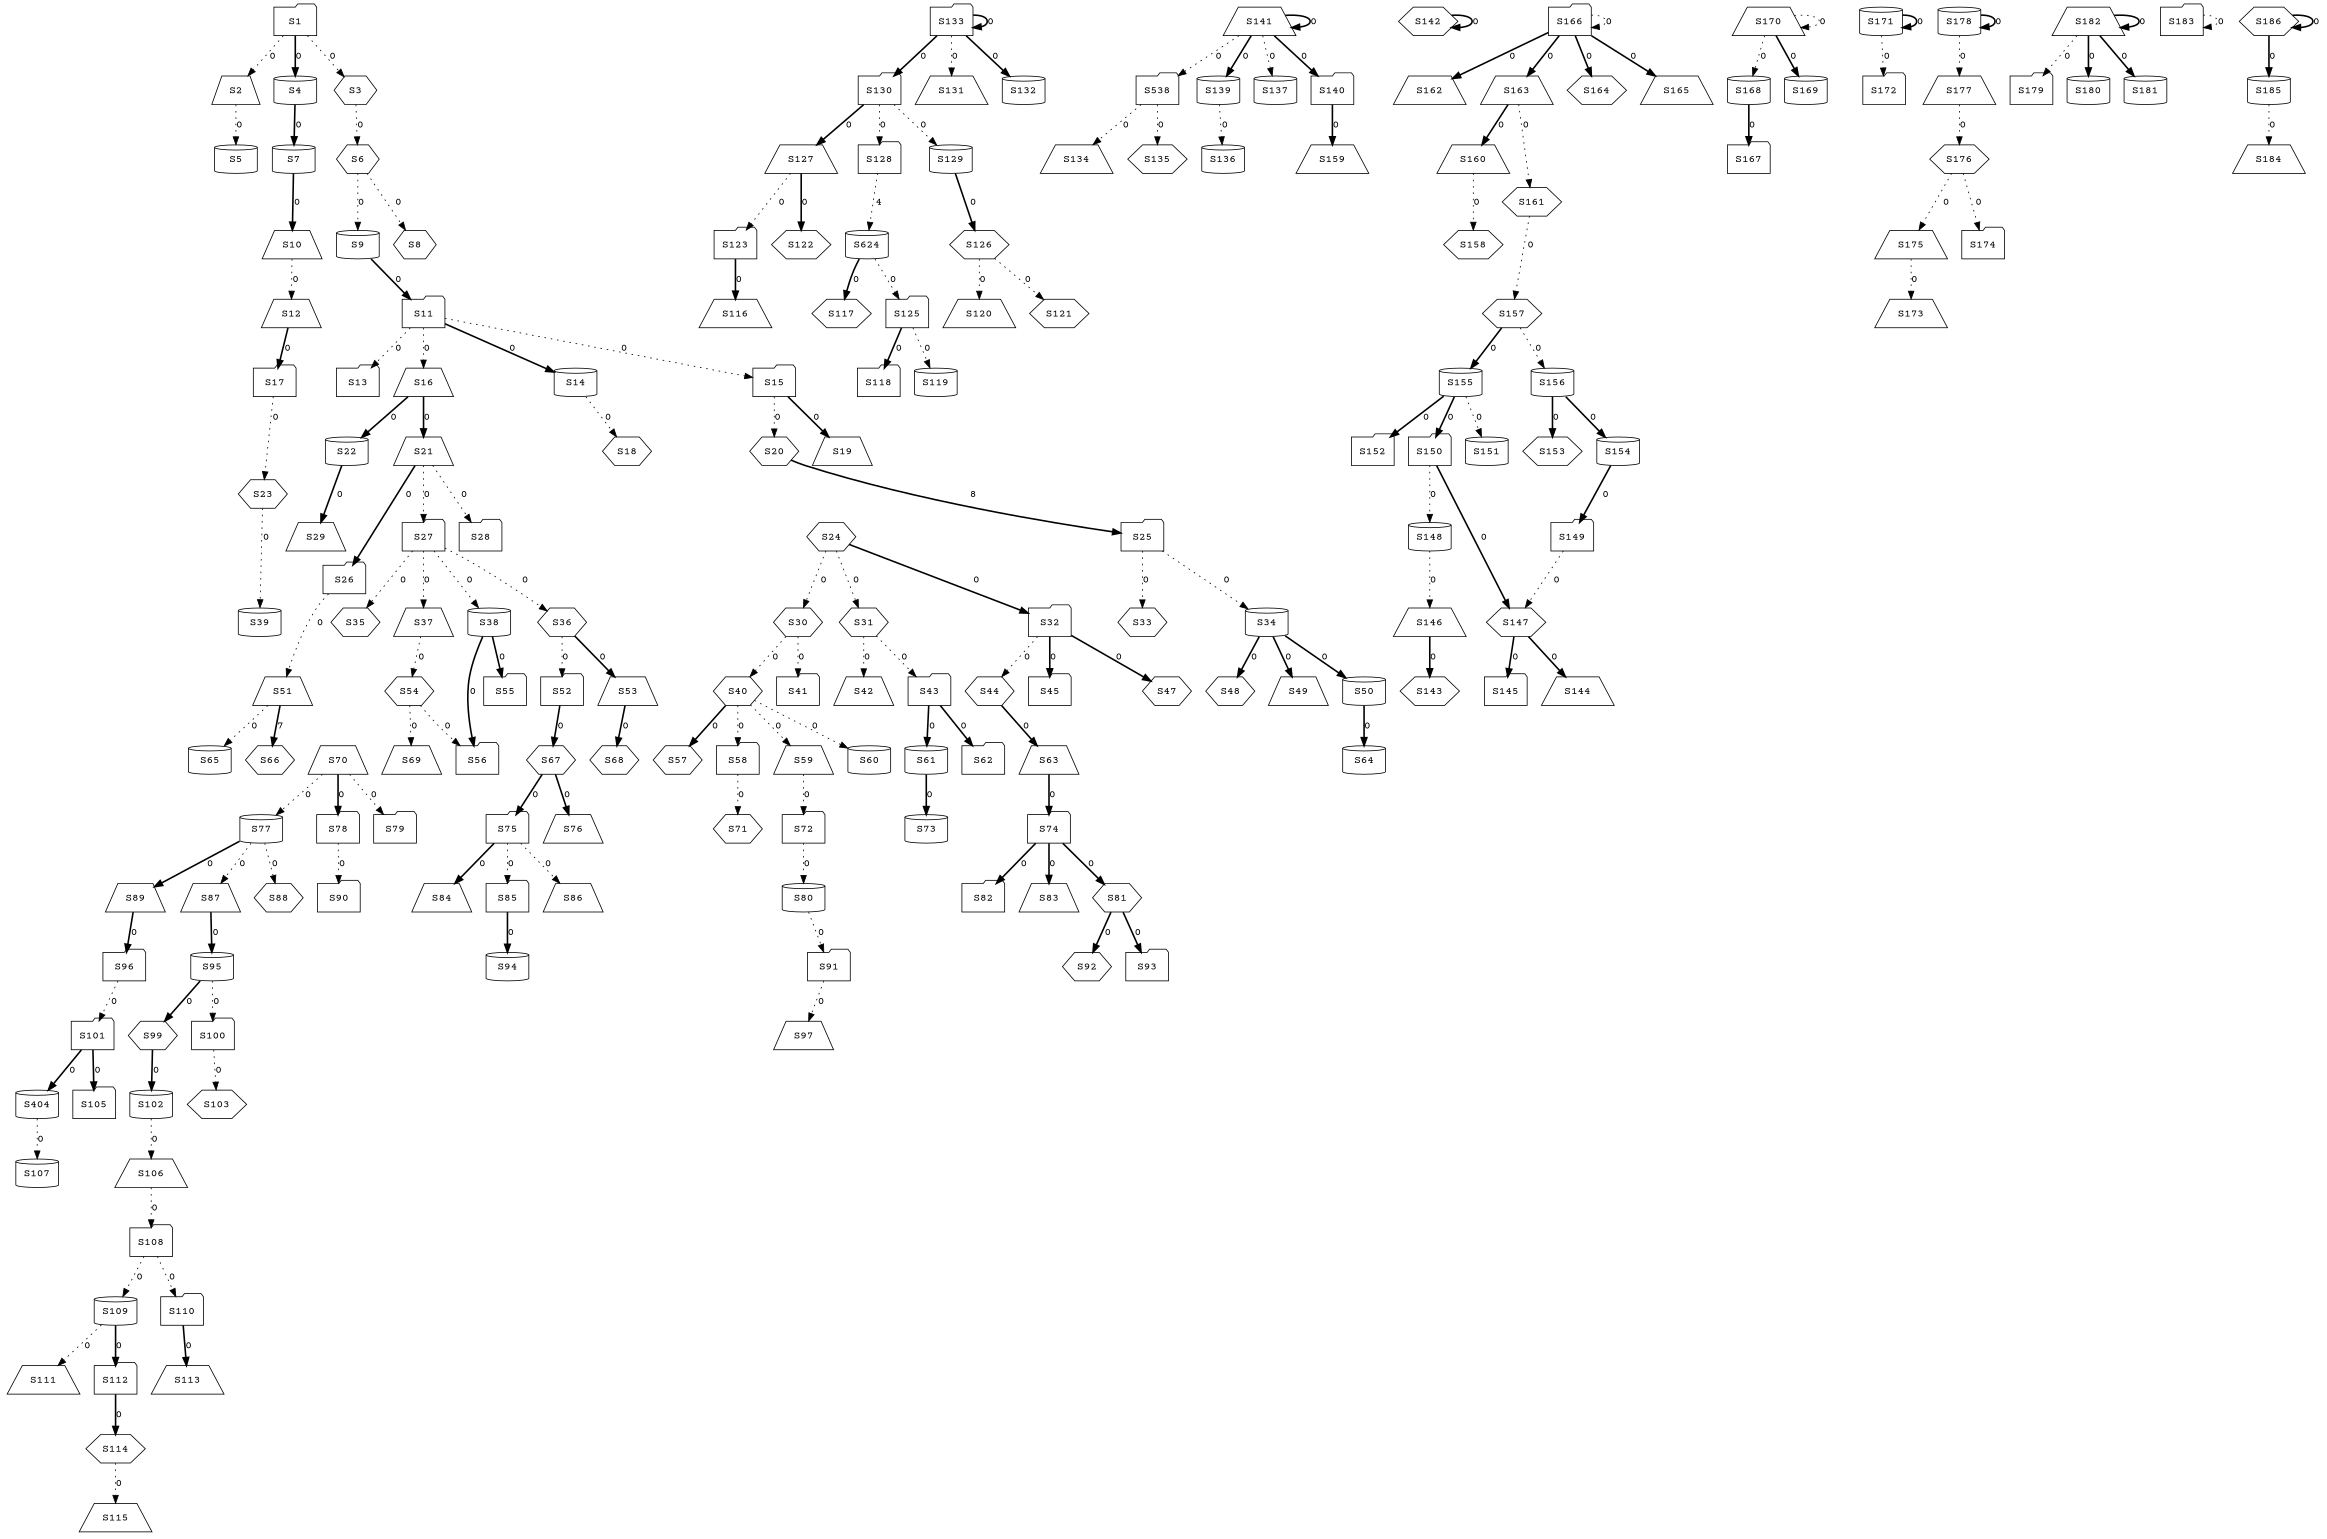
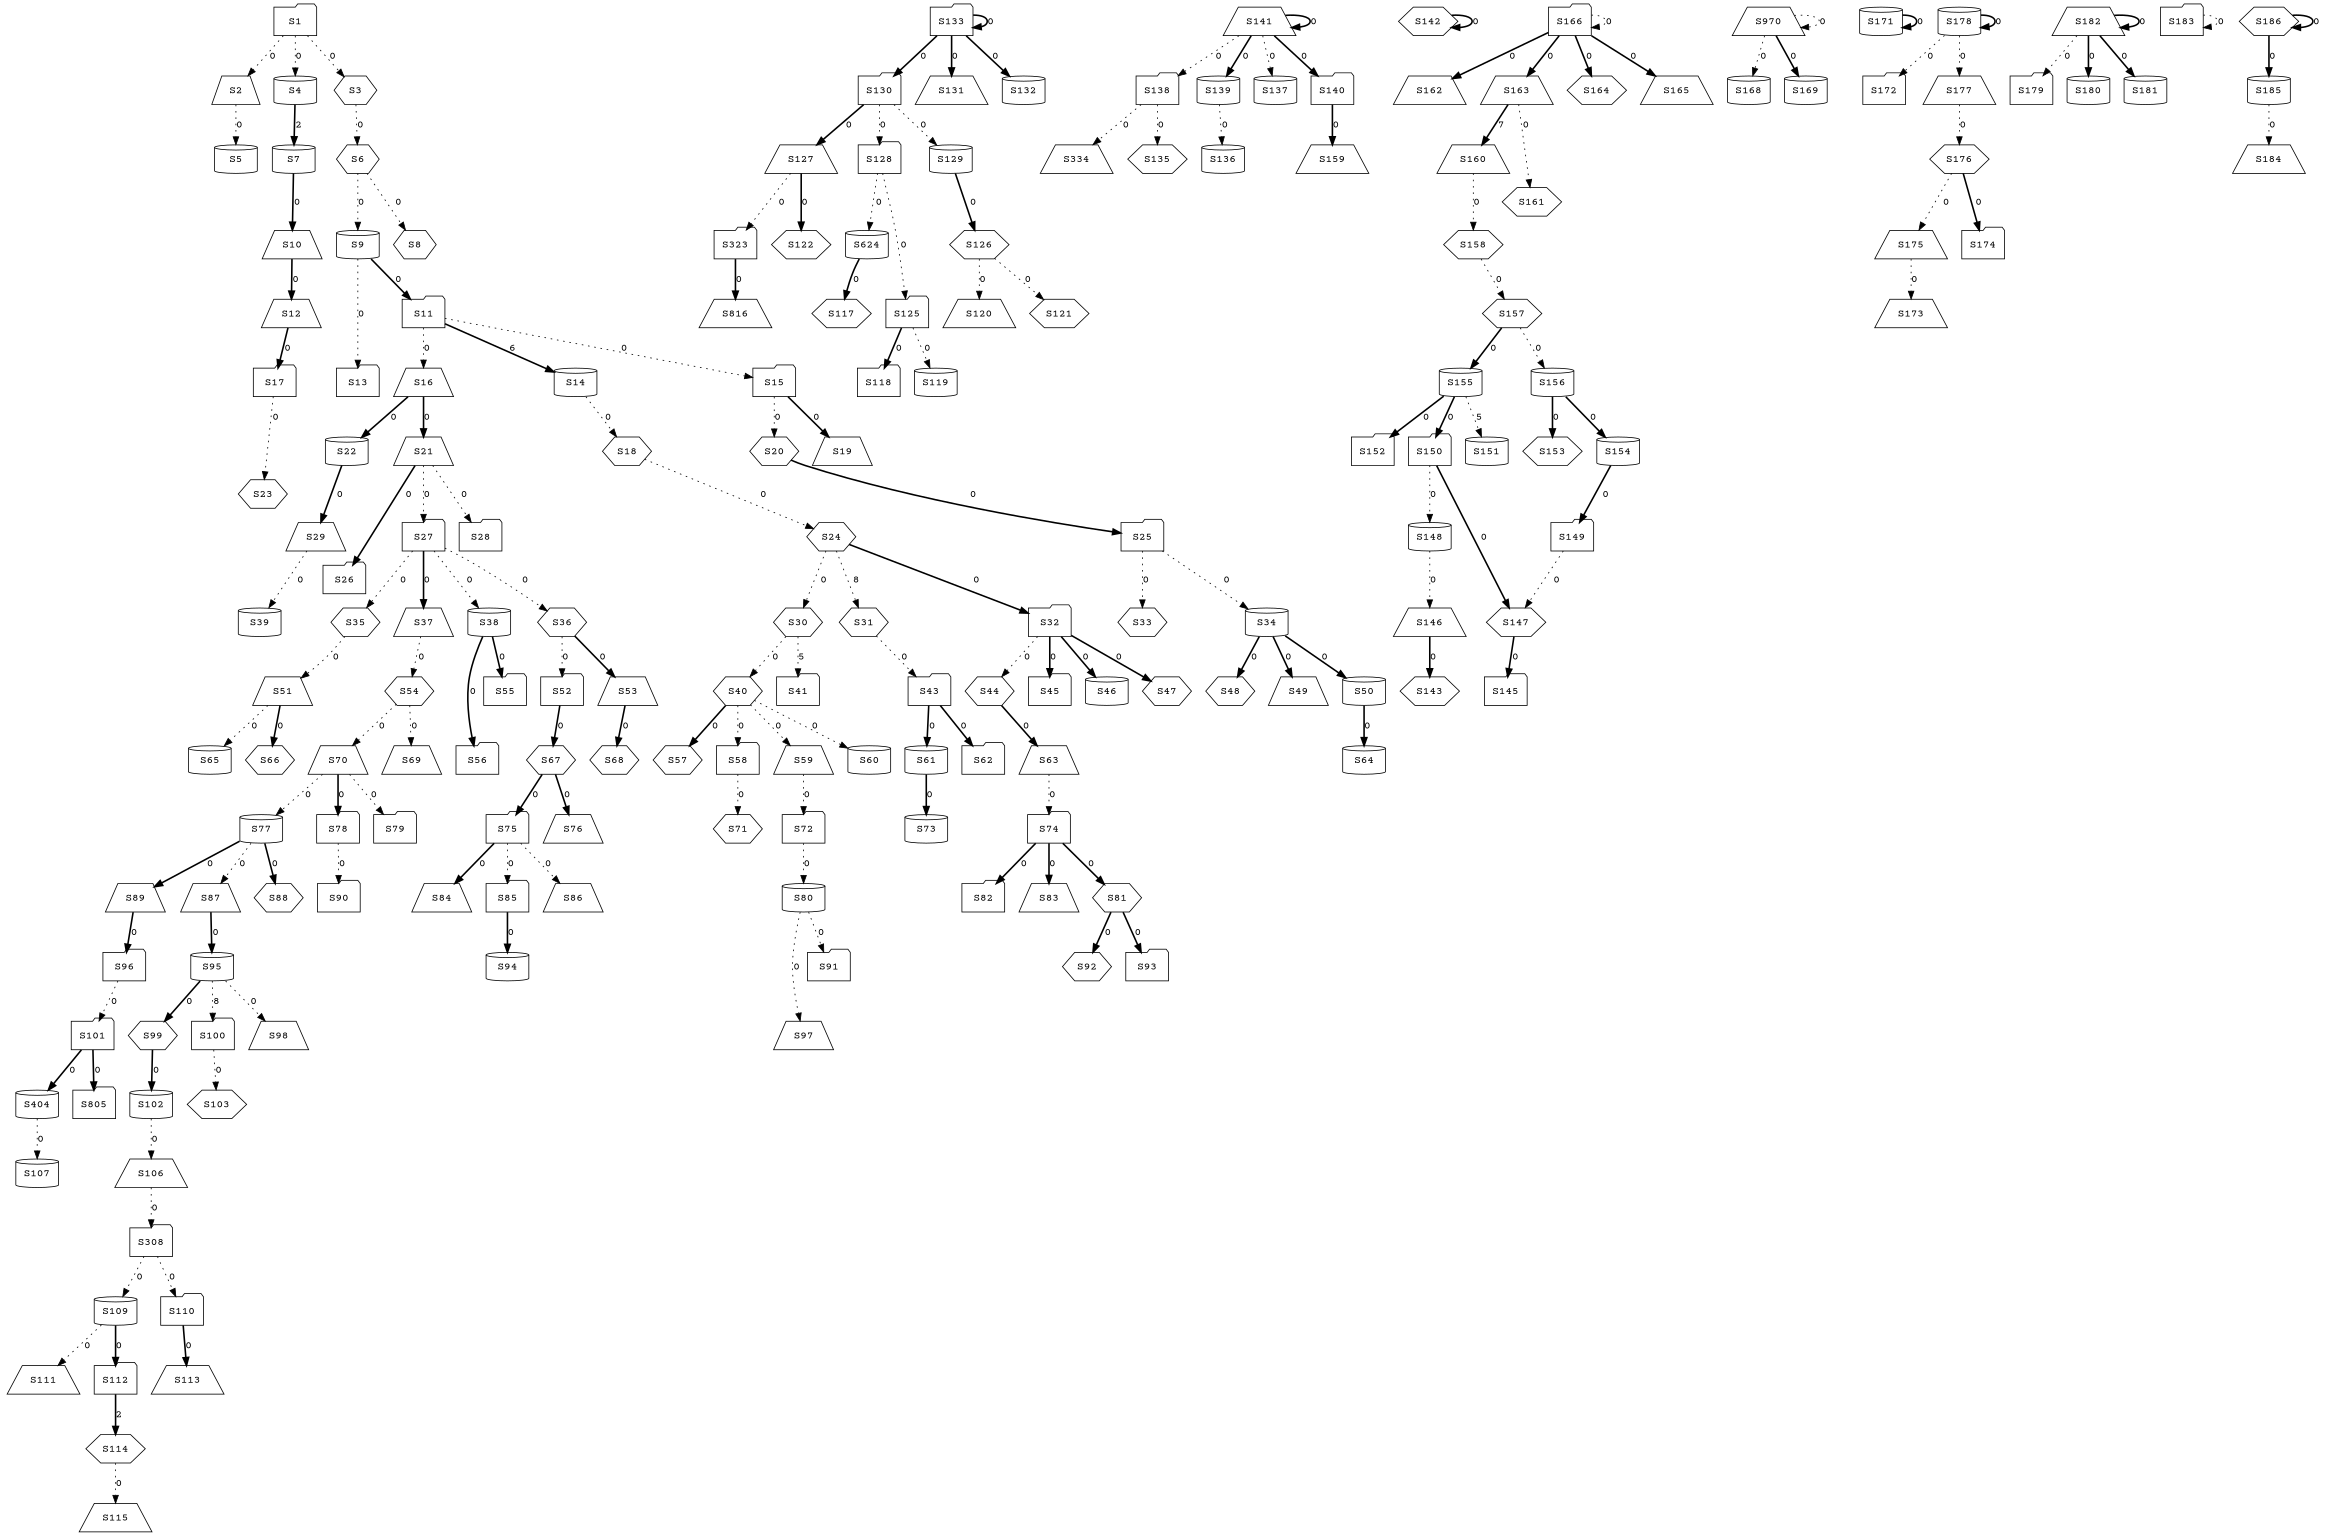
node "S170": label "S170" -> "S970"
edge "S1" -> "S4": style bold -> dotted
edge "S133" -> "S131": style dotted -> bold
edge "S171" -> "S172": now "S178" -> "S172"
node "S538": label "S538" -> "S138"
edge "S4" -> "S7": label "0" -> "2"
edge "S163" -> "S160": label "0" -> "7"
node "S134": label "S134" -> "S334"
node "S167": removed
edge "S176" -> "S174": style dotted -> bold
edge "S128" -> "S624": label "4" -> "0"
node "S123": label "S123" -> "S323"
edge "S161" -> "S157": now "S158" -> "S157"
edge "S10" -> "S12": style dotted -> bold
edge "S624" -> "S125": now "S128" -> "S125"
node "S116": label "S116" -> "S816"
edge "S11" -> "S13": now "S9" -> "S13"
edge "S11" -> "S14": label "0" -> "6"
edge "S155" -> "S151": label "0" -> "5"
edge "S18" -> "S24": added, label "0"
edge "S20" -> "S25": label "8" -> "0"
edge "S23" -> "S39": now "S29" -> "S39"
edge "S27" -> "S37": style dotted -> bold
edge "S24" -> "S31": label "0" -> "8"
edge "S26" -> "S51": now "S35" -> "S51"
edge "S30" -> "S41": label "0" -> "5"
node "S42": removed
node "S46": added
node "S144": removed
edge "S54" -> "S56": now "S54" -> "S70"
edge "S51" -> "S66": label "7" -> "0"
edge "S63" -> "S74": style bold -> dotted
edge "S77" -> "S88": style dotted -> bold
edge "S91" -> "S97": now "S80" -> "S97"
edge "S95" -> "S100": label "0" -> "8"
node "S98": added
node "S105": label "S105" -> "S805"
node "S108": label "S108" -> "S308"
edge "S112" -> "S114": label "0" -> "2"
